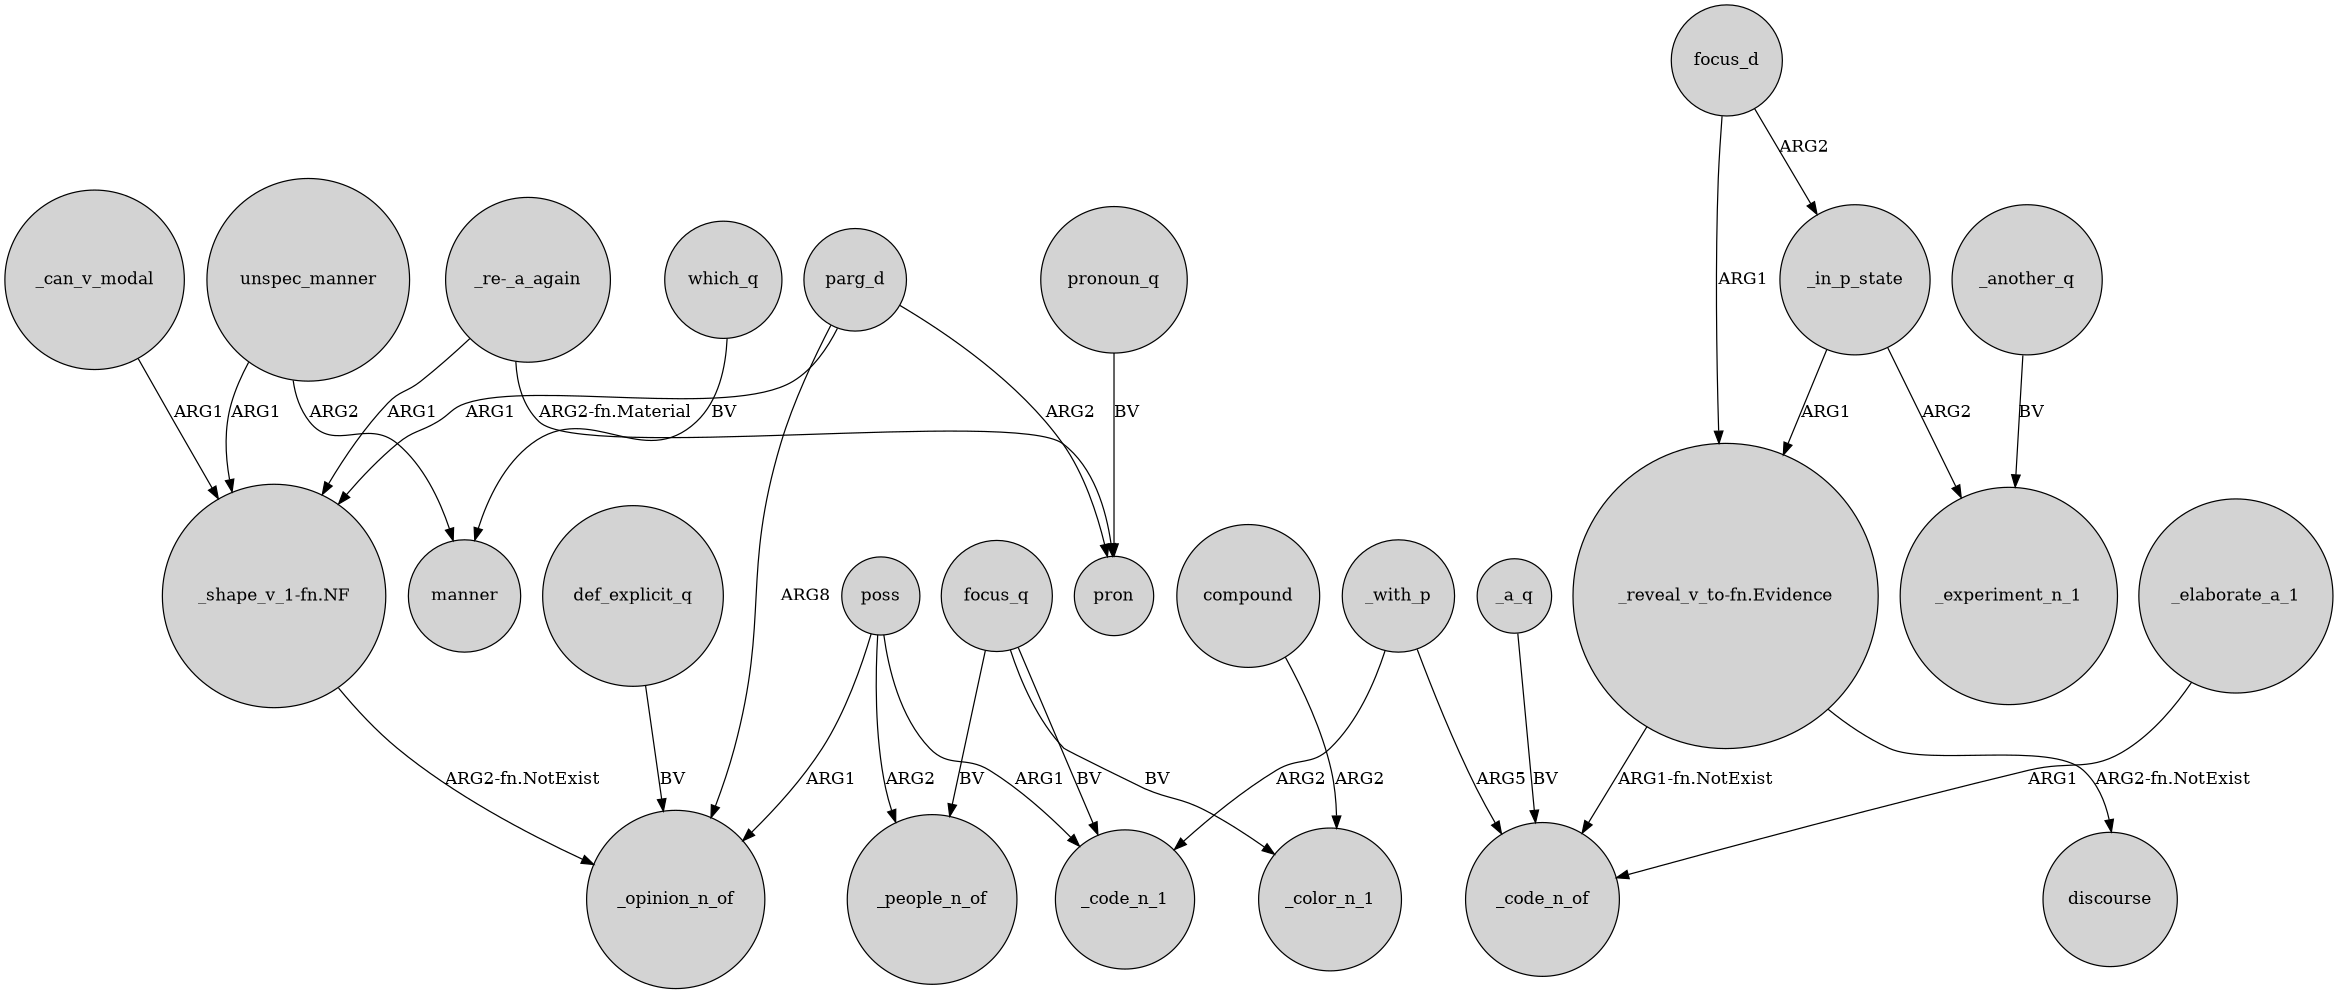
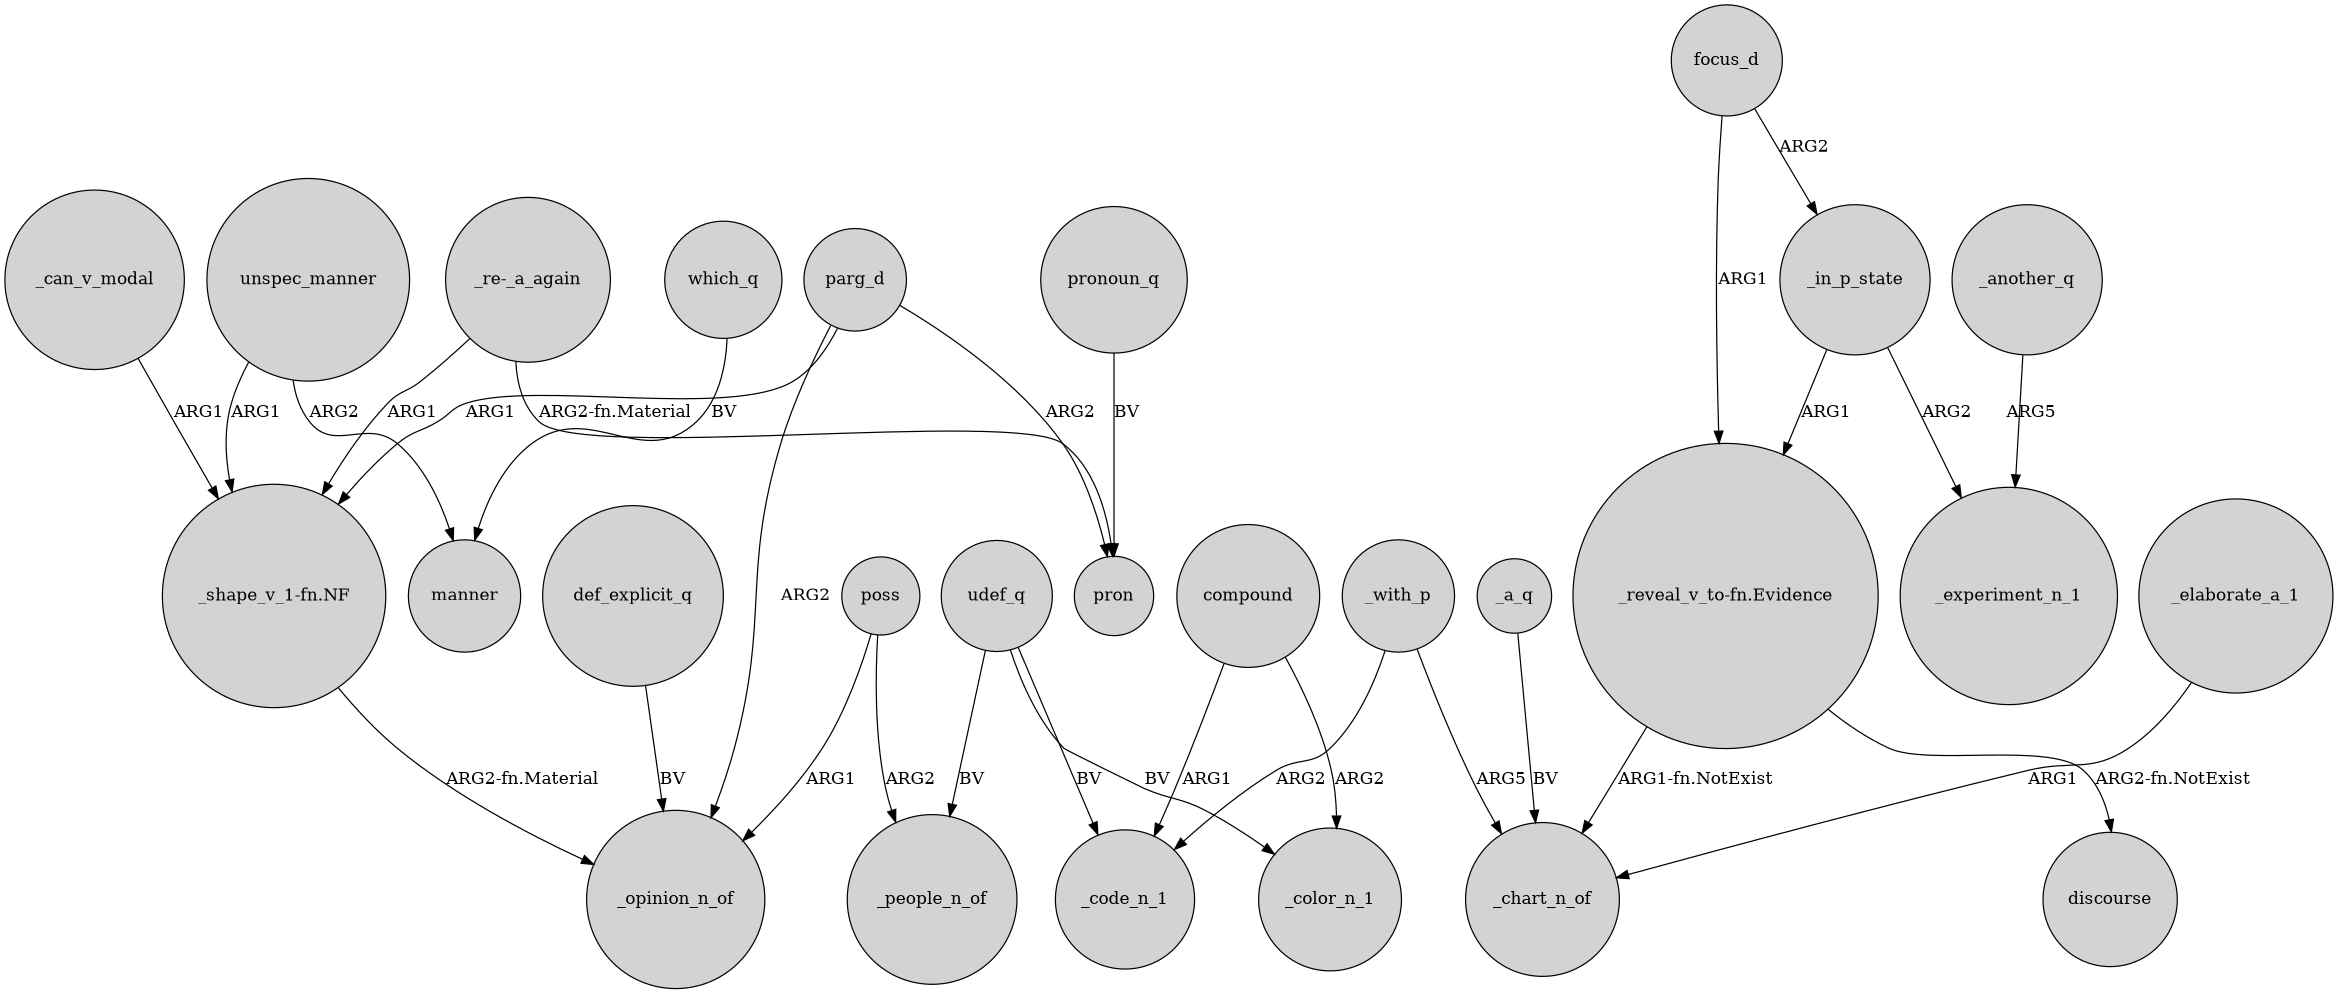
edge "_another_q" -> "_experiment_n_1": label "BV" -> "ARG5"
edge "parg_d" -> "_opinion_n_of": label "ARG8" -> "ARG2"
node "focus_q": label "focus_q" -> "udef_q"
edge "poss" -> "_code_n_1": now "compound" -> "_code_n_1"
edge "_shape_v_1-fn.NF" -> "_opinion_n_of": label "ARG2-fn.NotExist" -> "ARG2-fn.Material"
node "_code_n_of": label "_code_n_of" -> "_chart_n_of"
